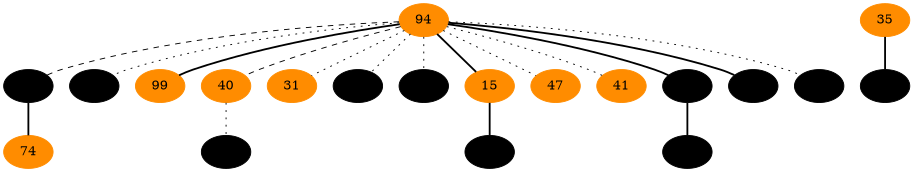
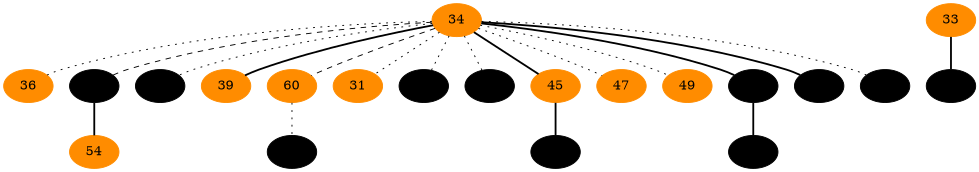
node "94": label "94" -> "34"
node "35": label "35" -> "33"
node "36": added
node "99": label "99" -> "39"
node "40": label "40" -> "60"
node "15": label "15" -> "45"
node "41": label "41" -> "49"
node "74": label "74" -> "54"
